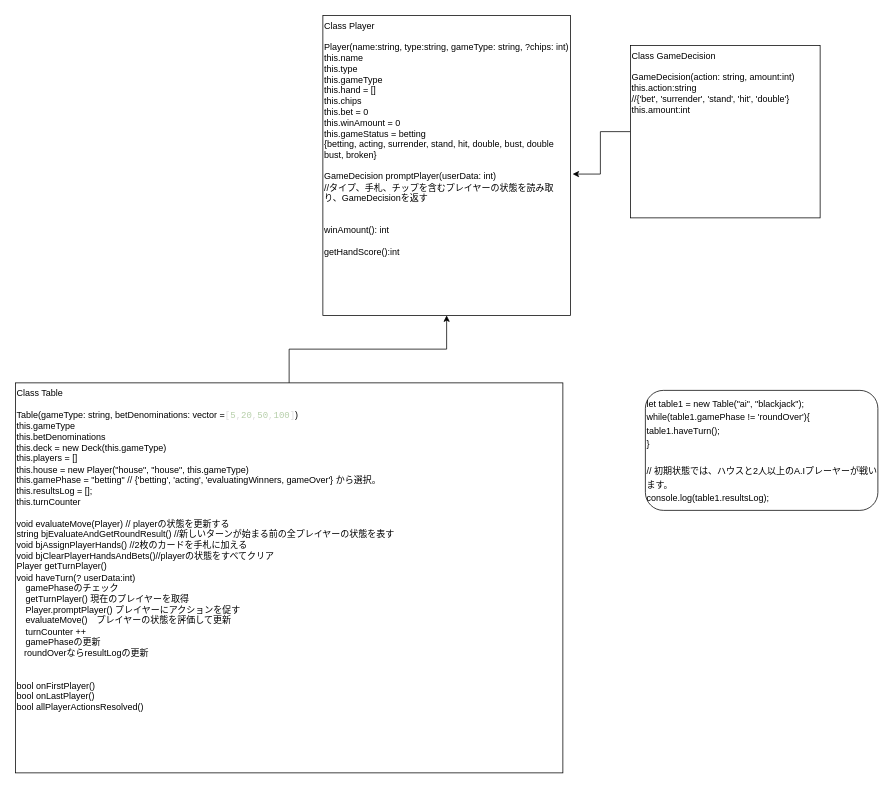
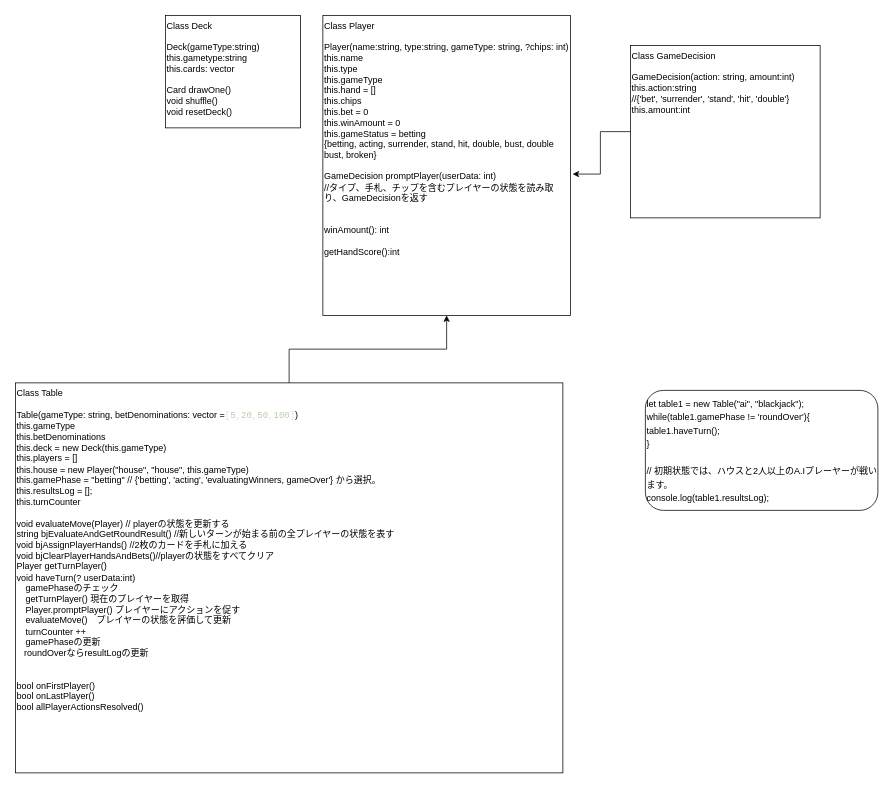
node "Class Deck Deck(gameType:string) this.gametype:string this.cards: vector Card drawOne() void shuffle() void resetDeck()": added
